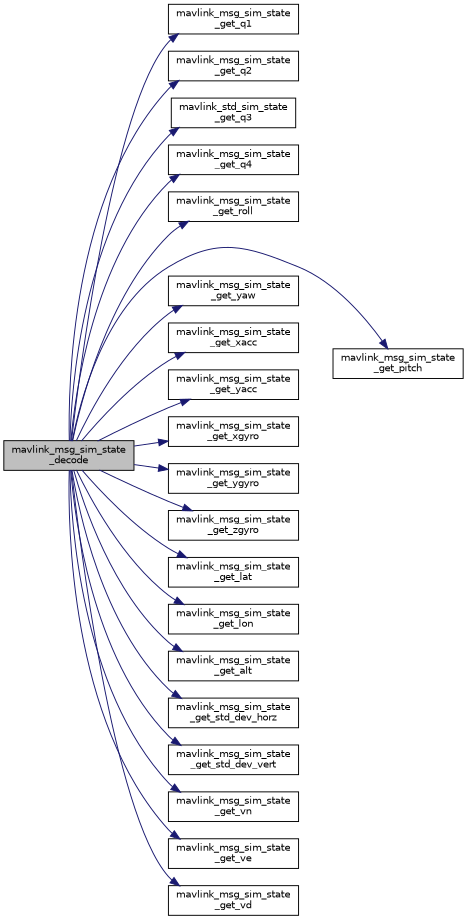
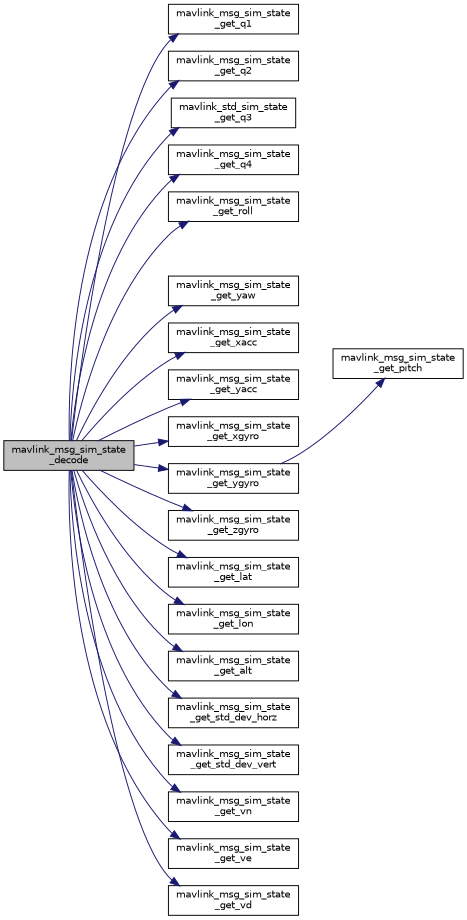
edge "mavlink_msg_sim_state _decode" -> "mavlink_msg_sim_state _get_pitch": now "mavlink_msg_sim_state _get_ygyro" -> "mavlink_msg_sim_state _get_pitch"
